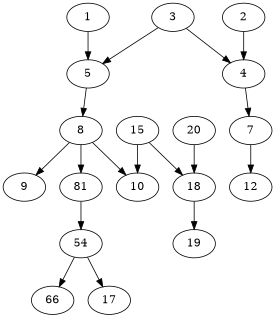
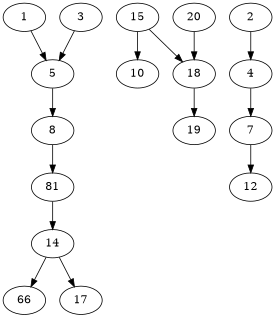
edge "3" -> "4": removed
edge "8" -> "10": removed
node "9": removed
node "54": label "54" -> "14"
